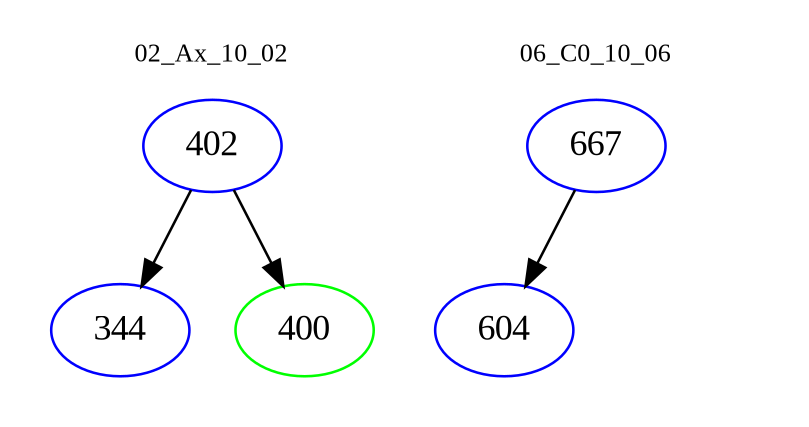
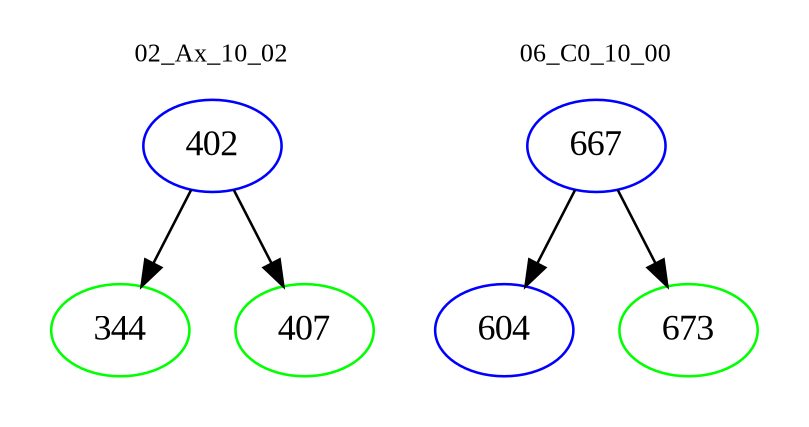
cluster "06_C0_10_06": label "06_C0_10_06" -> "06_C0_10_00"
node "344": color blue -> green
node "400": label "400" -> "407"
node "673": added
